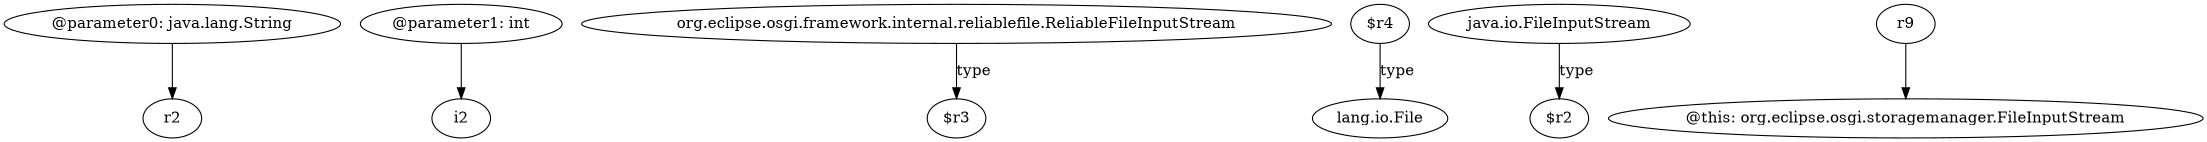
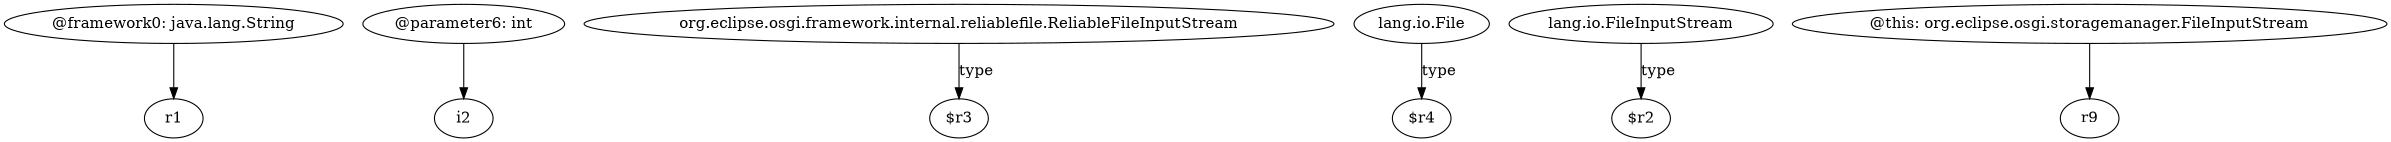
node "@parameter0: java.lang.String": label "@parameter0: java.lang.String" -> "@framework0: java.lang.String"
node "@parameter1: int": label "@parameter1: int" -> "@parameter6: int"
node "java.io.FileInputStream": label "java.io.FileInputStream" -> "lang.io.FileInputStream"
edge "$r4" -> "lang.io.File": reversed
edge "r9" -> "@this: org.eclipse.osgi.storagemanager.FileInputStream": reversed
node "r2": label "r2" -> "r1"
